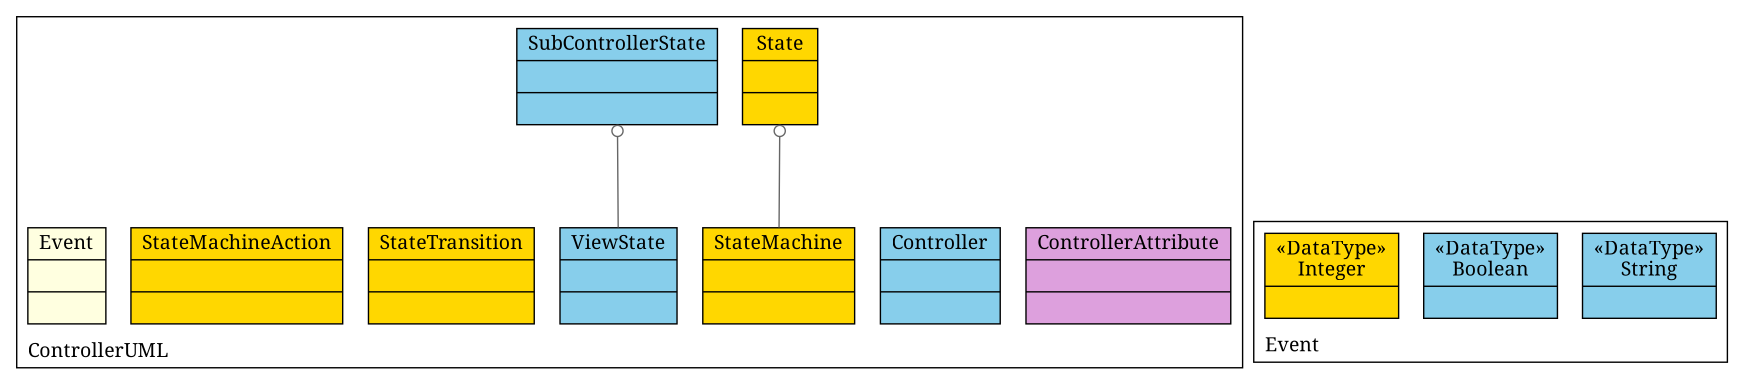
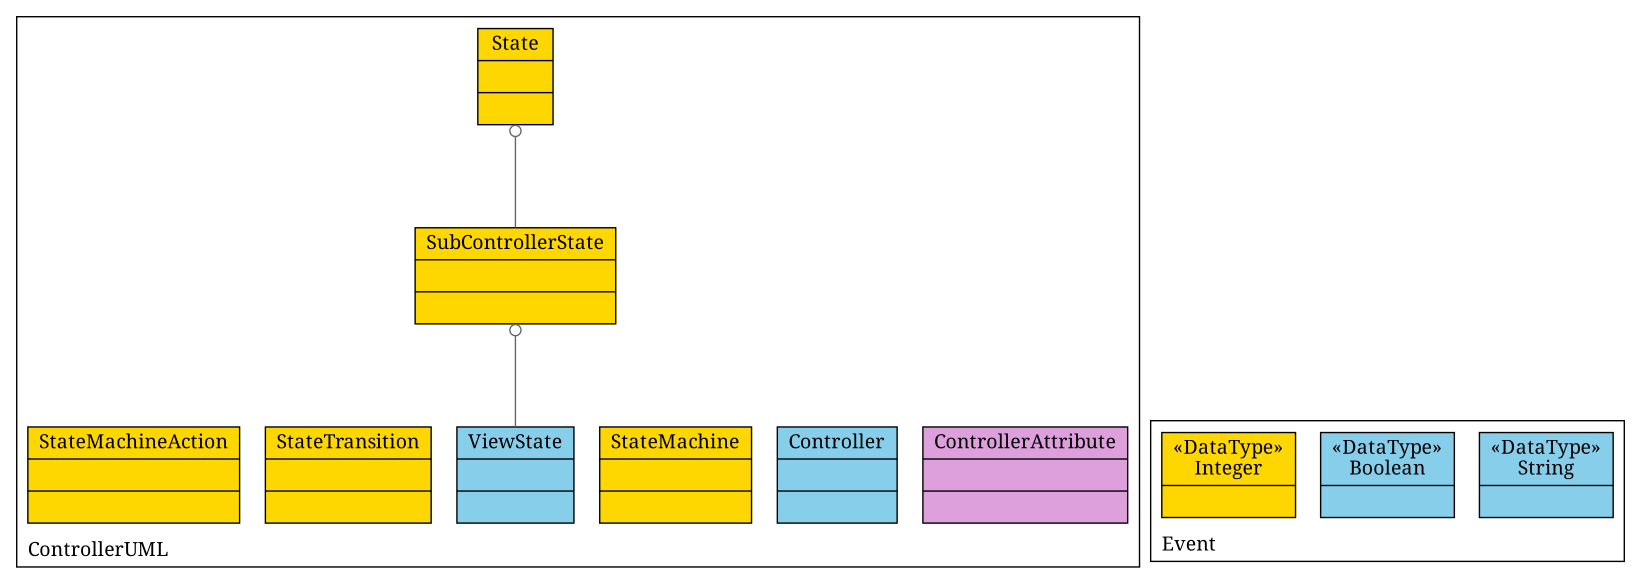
node "SubControllerState": fillcolor skyblue -> gold
edge "StateMachine" -> "State": now "SubControllerState" -> "State"
node "Event": removed
